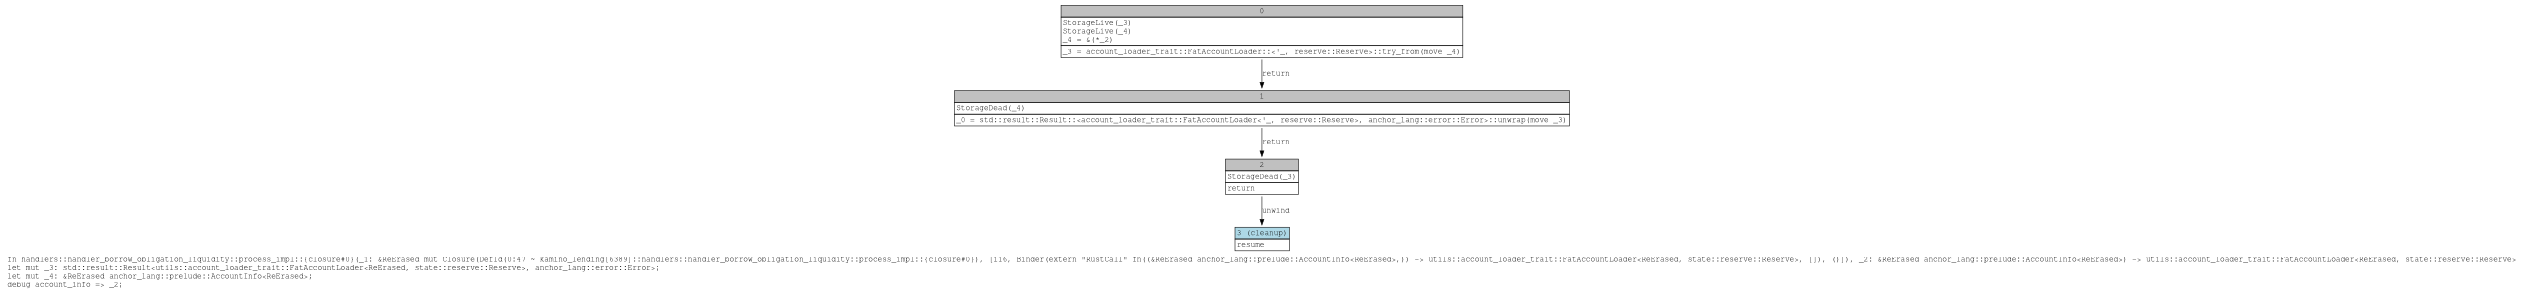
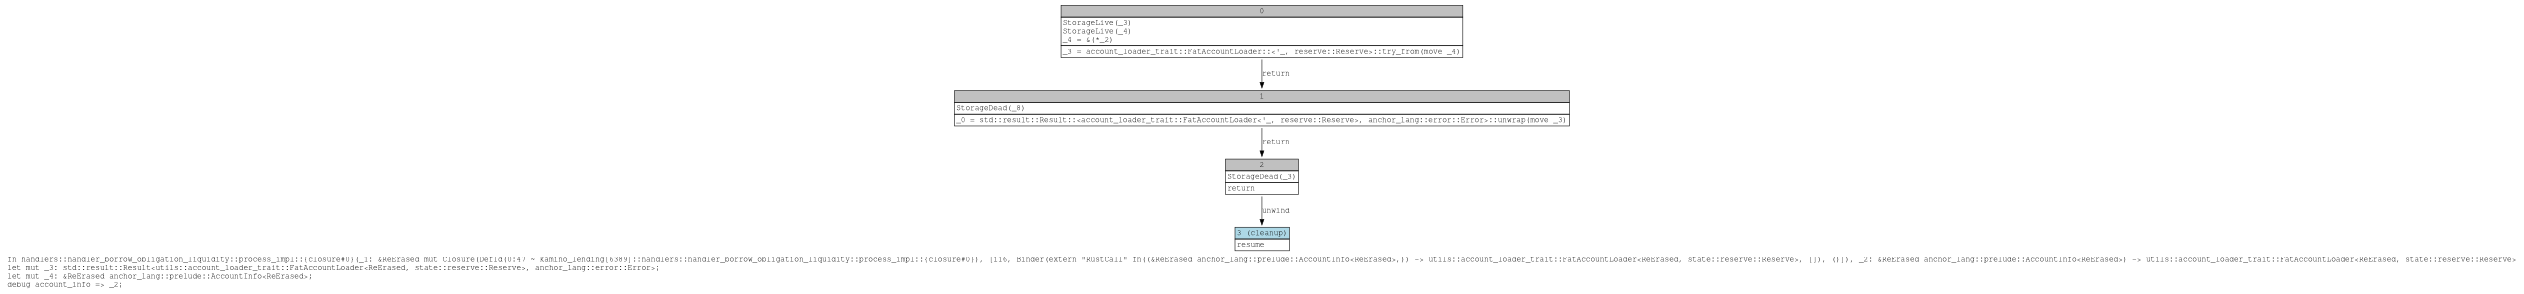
node "1": text "StorageDead(_4)" -> "StorageDead(_8)"
